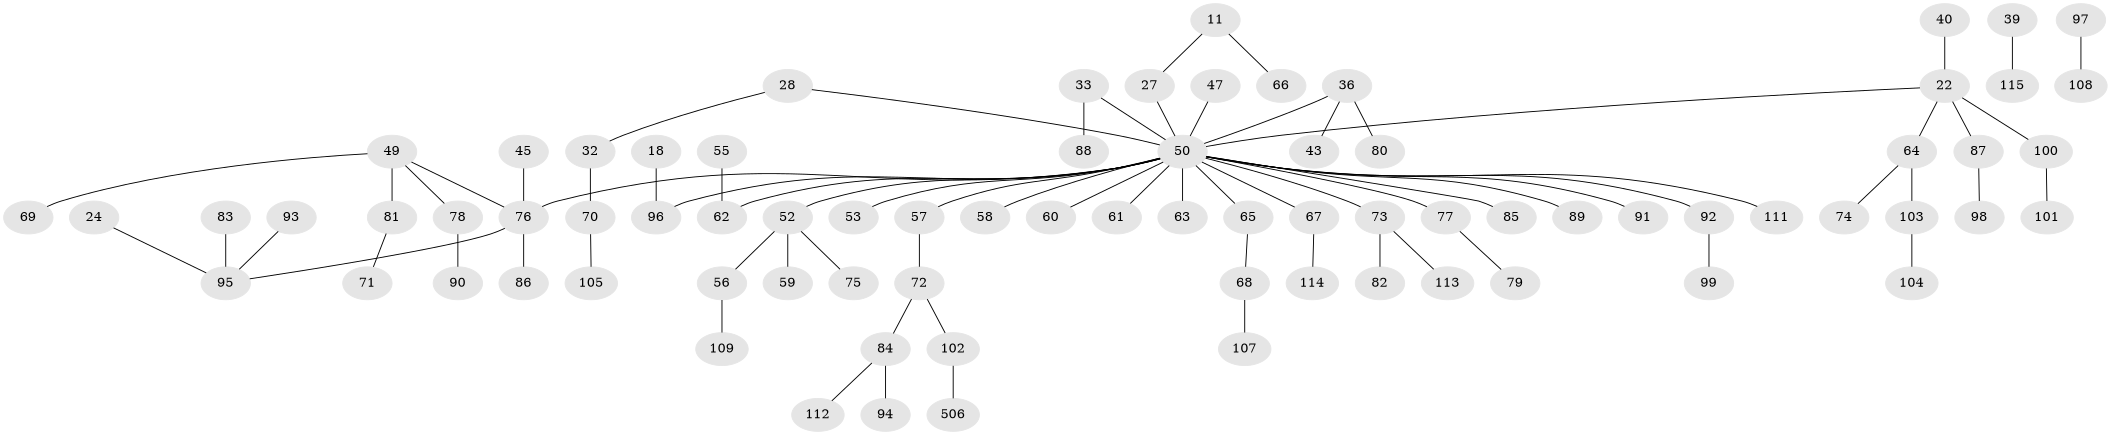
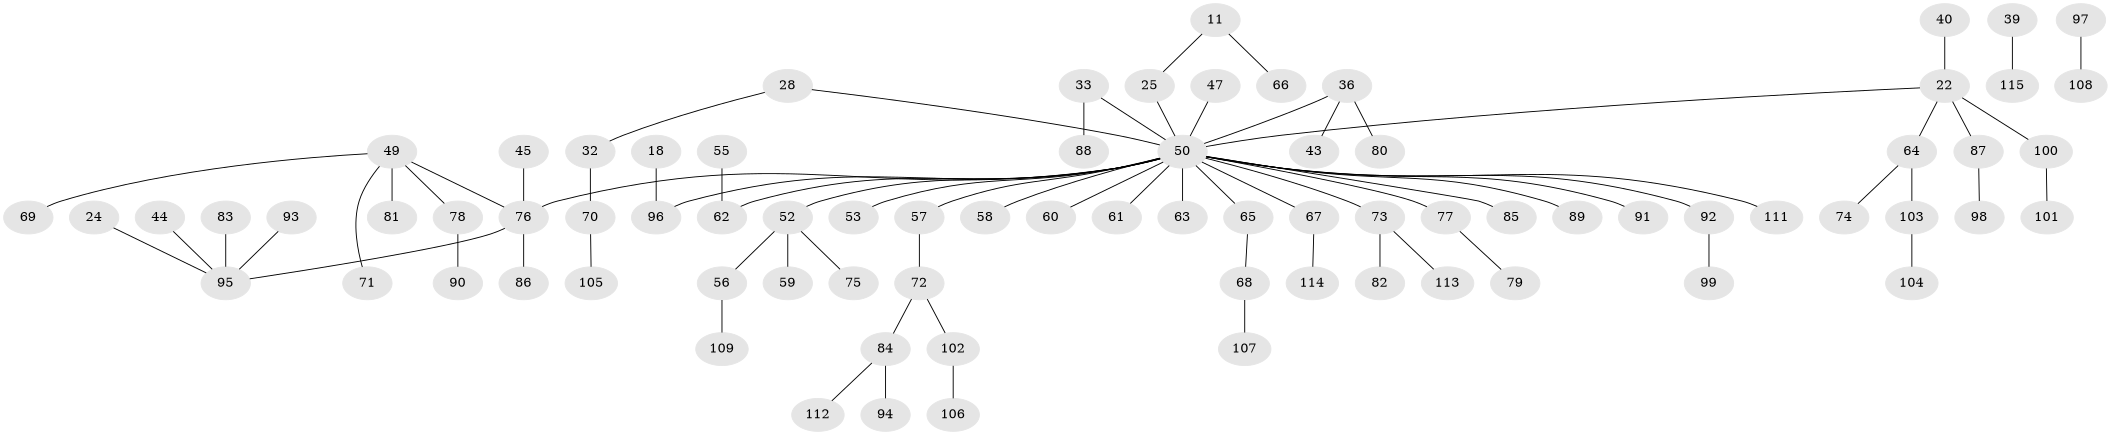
node "27": label "27" -> "25"
node "44": added
edge "81" -- "71": now "49" -- "71"
node "506": label "506" -> "106"
